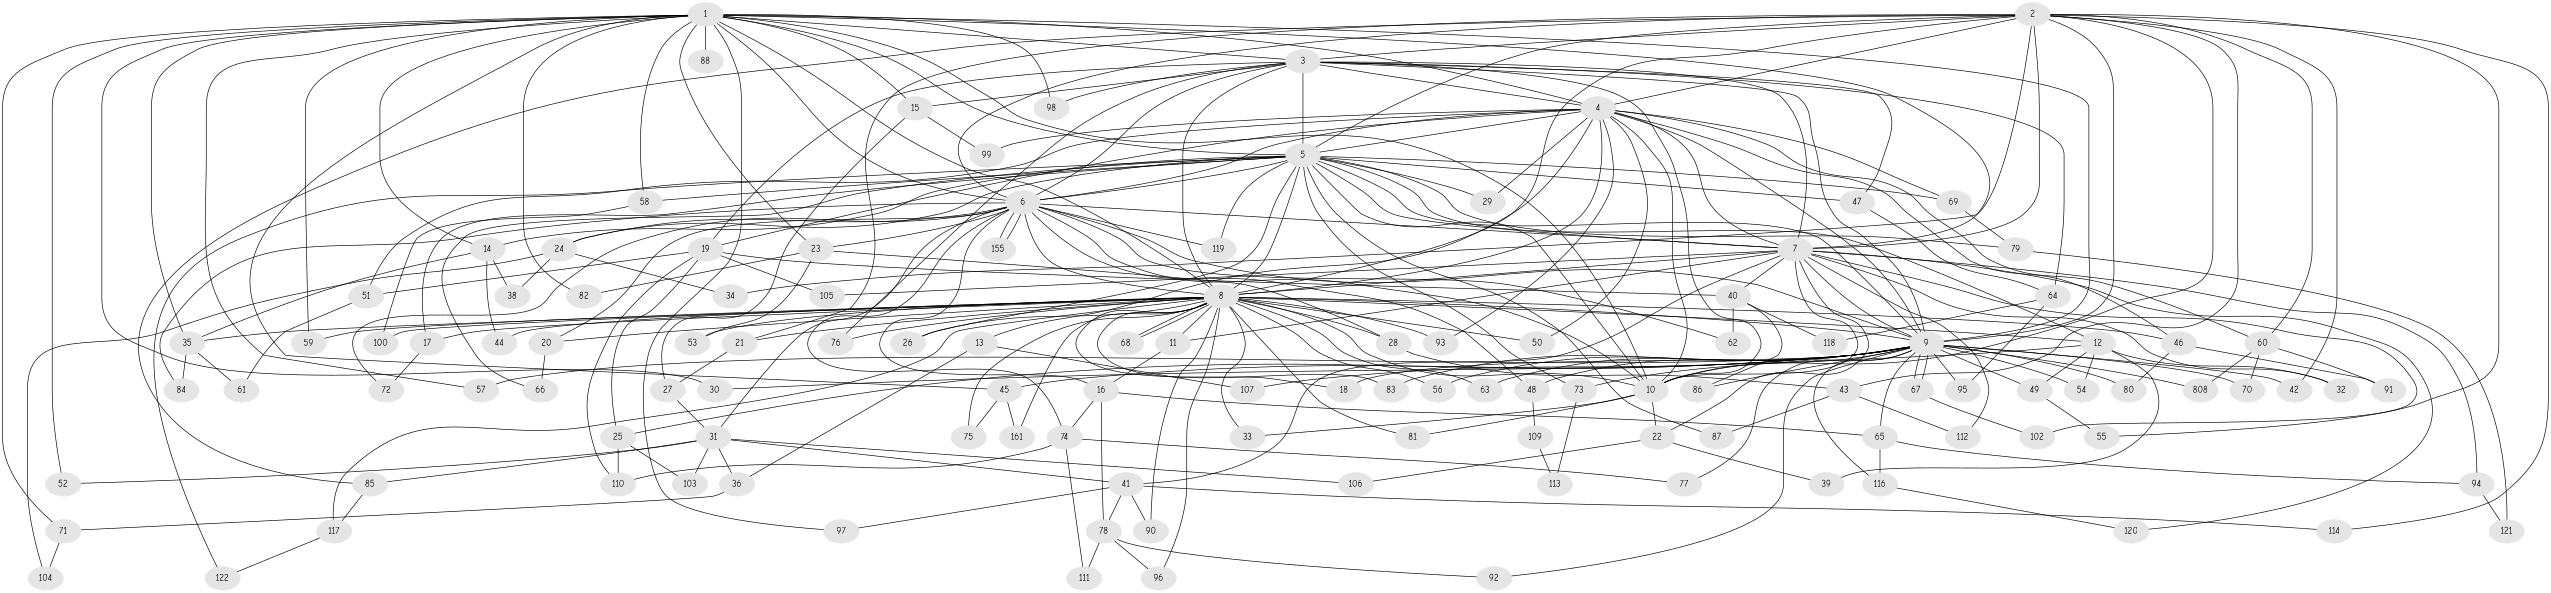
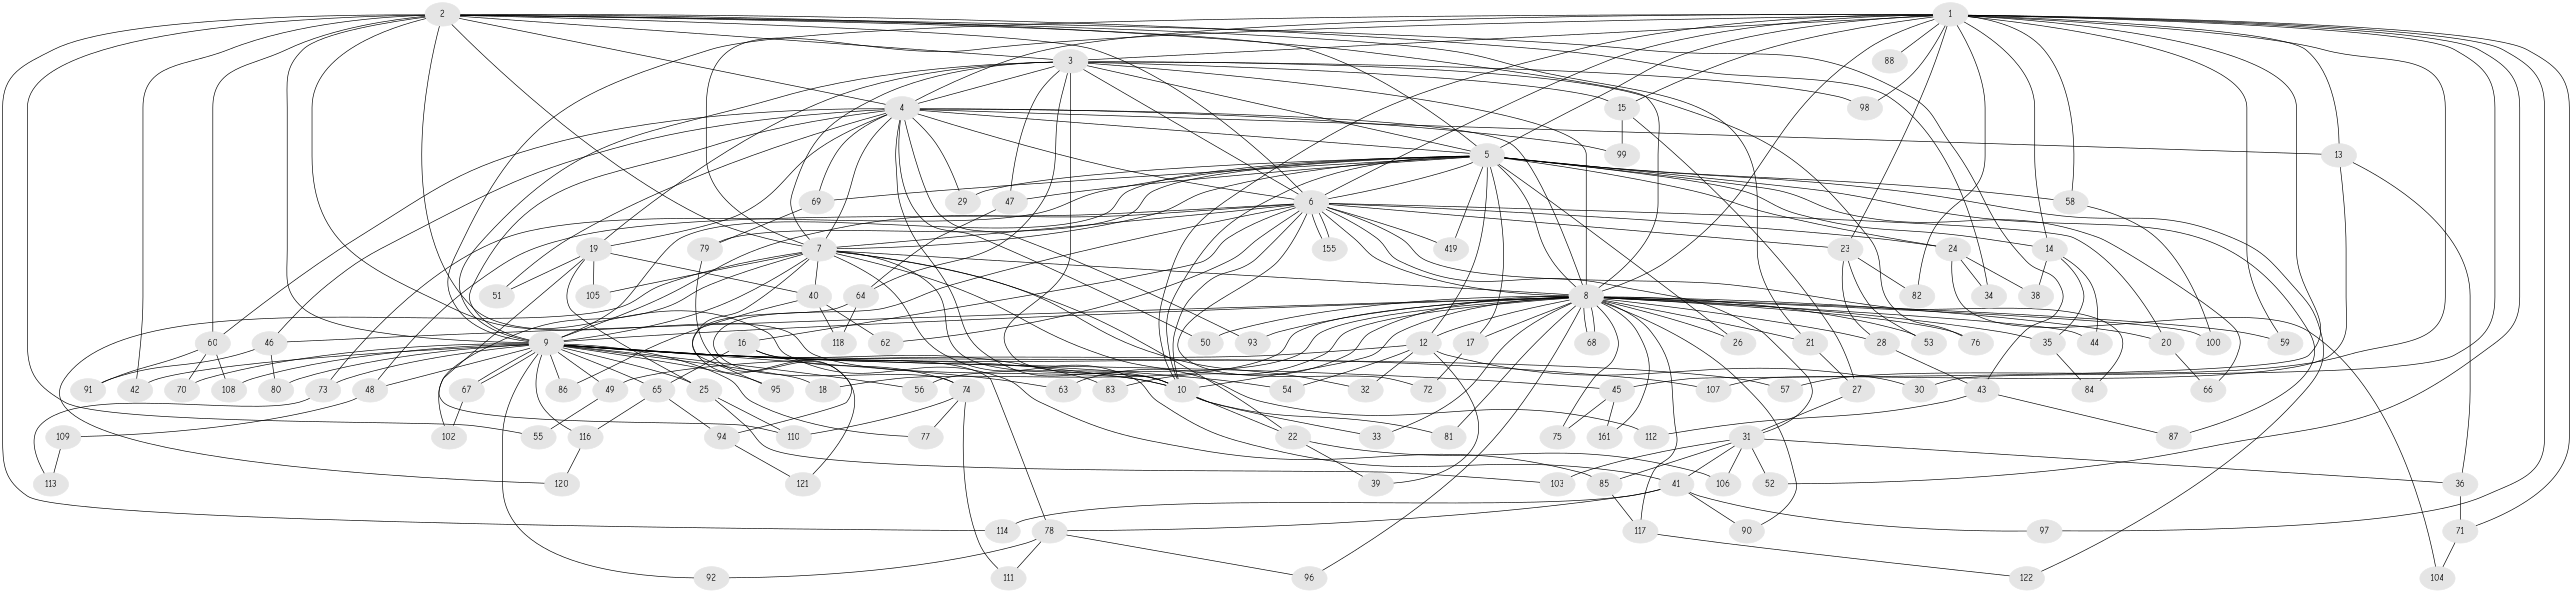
edge "1" -- "35": now "1" -- "13"
node "119": label "119" -> "419"
node "11": removed
node "61": removed
node "808": label "808" -> "108"
